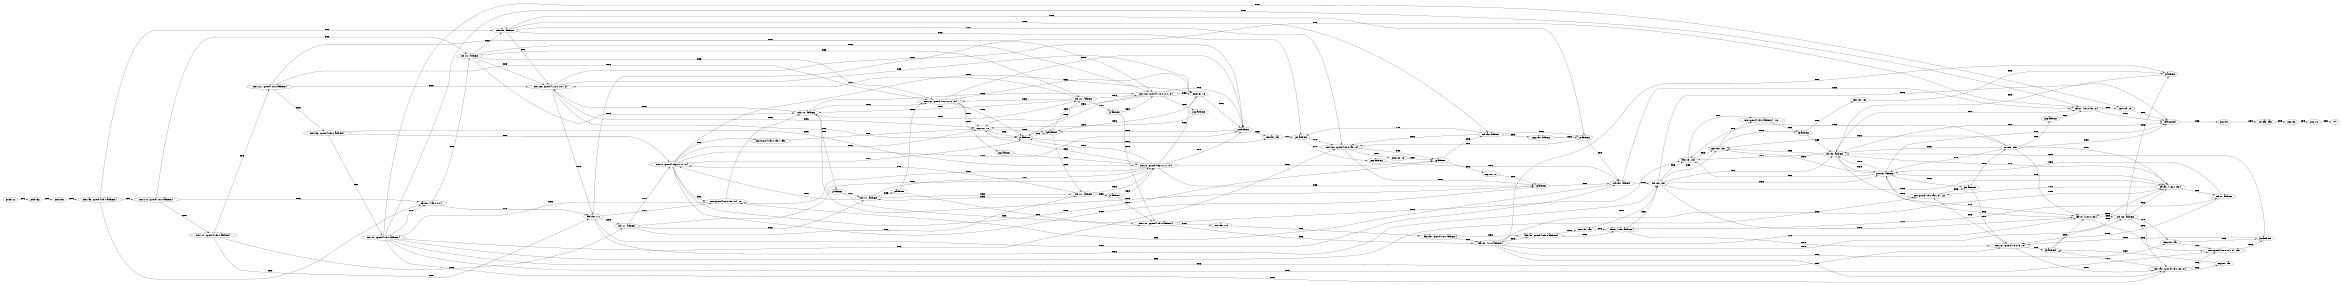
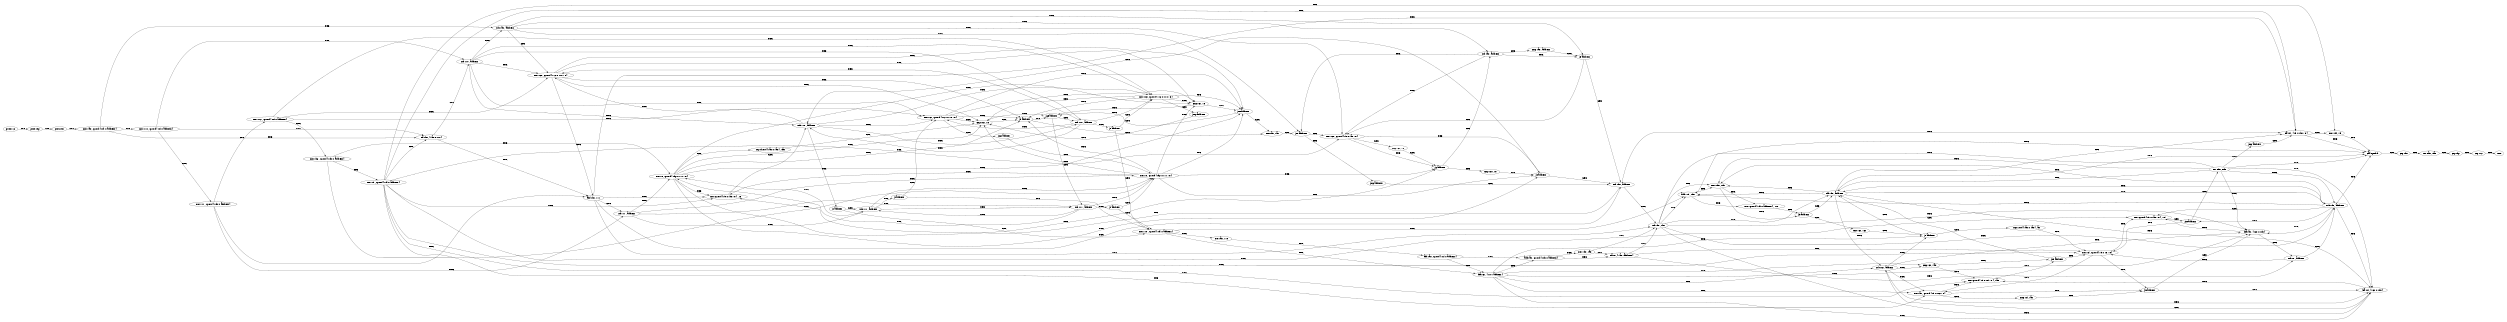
edge "shl rdx , address" -> "lea rax , [ rcx + rdx ]": now "shl rdx , address" -> "sub rcx , address"
edge "lea rsi , [ rcx + rdx ]" -> "sub rdx , address": reversed
node "nop word [ rax + rax ] , ax": added
